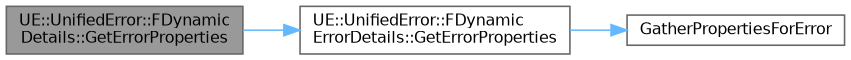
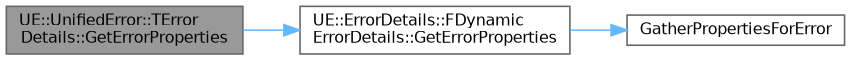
node "UE::UnifiedError::FDynamic Details::GetErrorProperties": label "UE::UnifiedError::FDynamic Details::GetErrorProperties" -> "UE::UnifiedError::TError Details::GetErrorProperties"
node "UE::UnifiedError::FDynamic ErrorDetails::GetErrorProperties": label "UE::UnifiedError::FDynamic ErrorDetails::GetErrorProperties" -> "UE::ErrorDetails::FDynamic ErrorDetails::GetErrorProperties"
